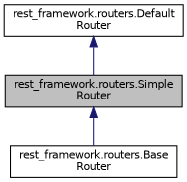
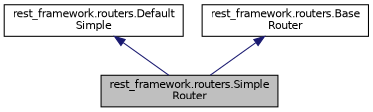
node "rest_framework.routers.Default Router": label "rest_framework.routers.Default Router" -> "rest_framework.routers.Default Simple"
edge "rest_framework.routers.Base Router" -> "rest_framework.routers.Simple Router": reversed
